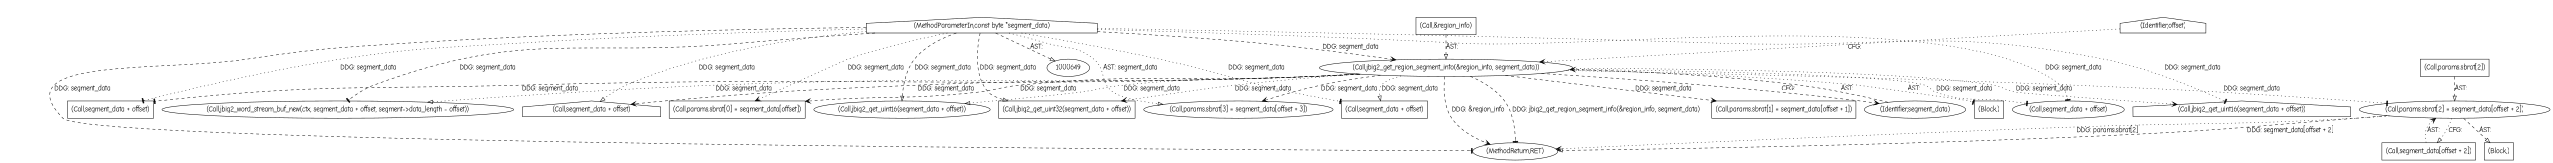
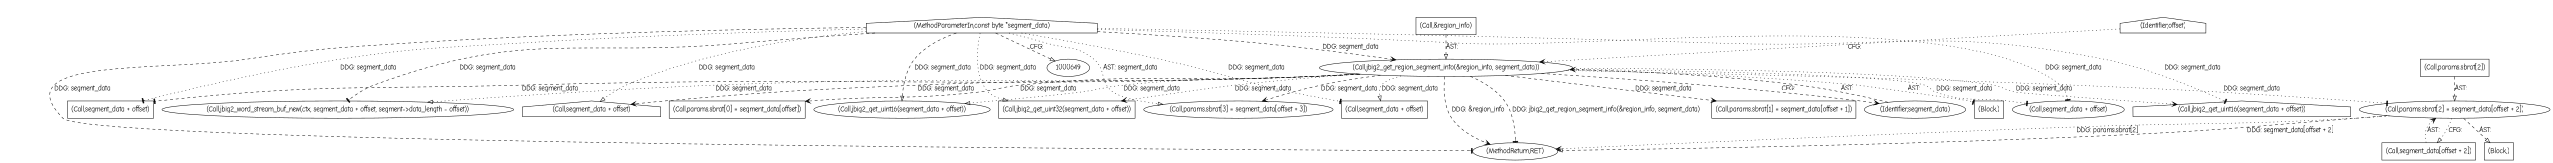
edge "(MethodParameterIn,const byte *segment_data)" -> "1000649": label "AST: " -> "CFG: "
edge "(MethodParameterIn,const byte *segment_data)" -> "(Call,params.sbrat[0] = segment_data[offset])": removed, label "DDG: segment_data"
edge "(MethodParameterIn,const byte *segment_data)" -> "(Call,jbig2_get_uint32(segment_data + offset))": style dashed -> dotted
